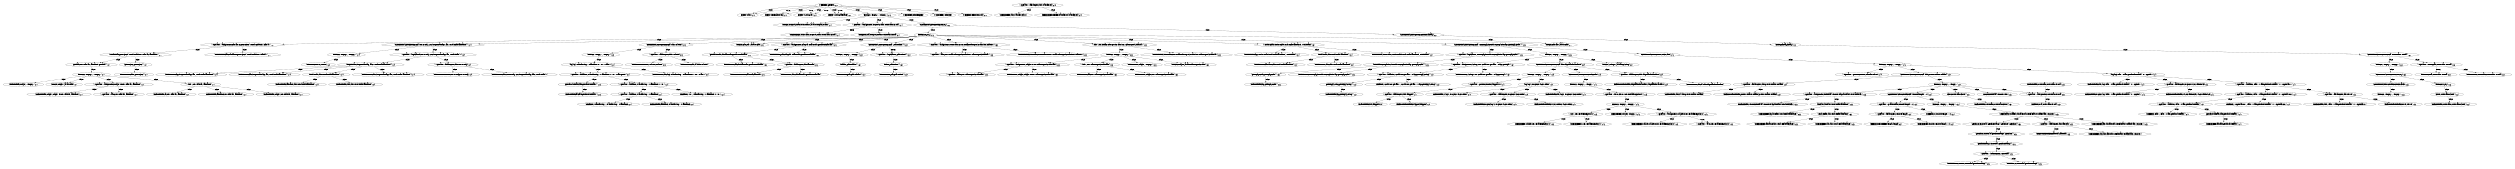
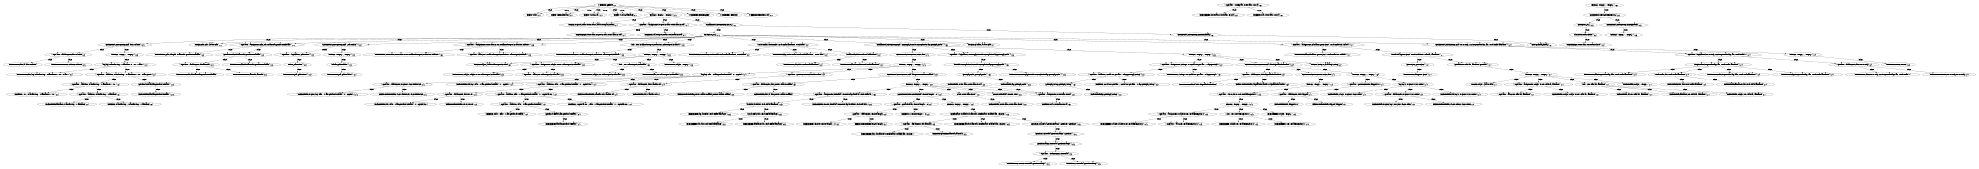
node "(CONTROL_STRUCTURE,IF,if (outstream != null))": removed
edge "(<operator>.postIncrement,transferred++)" -> "(<operator>.fieldAccess,this.transferred)": added, label "AST:"
edge "(<operator>.assignment,$obj39 = new BuildException(s))" -> "(<operator>.alloc,new BuildException(s))": label "DDG: " -> "AST: "
